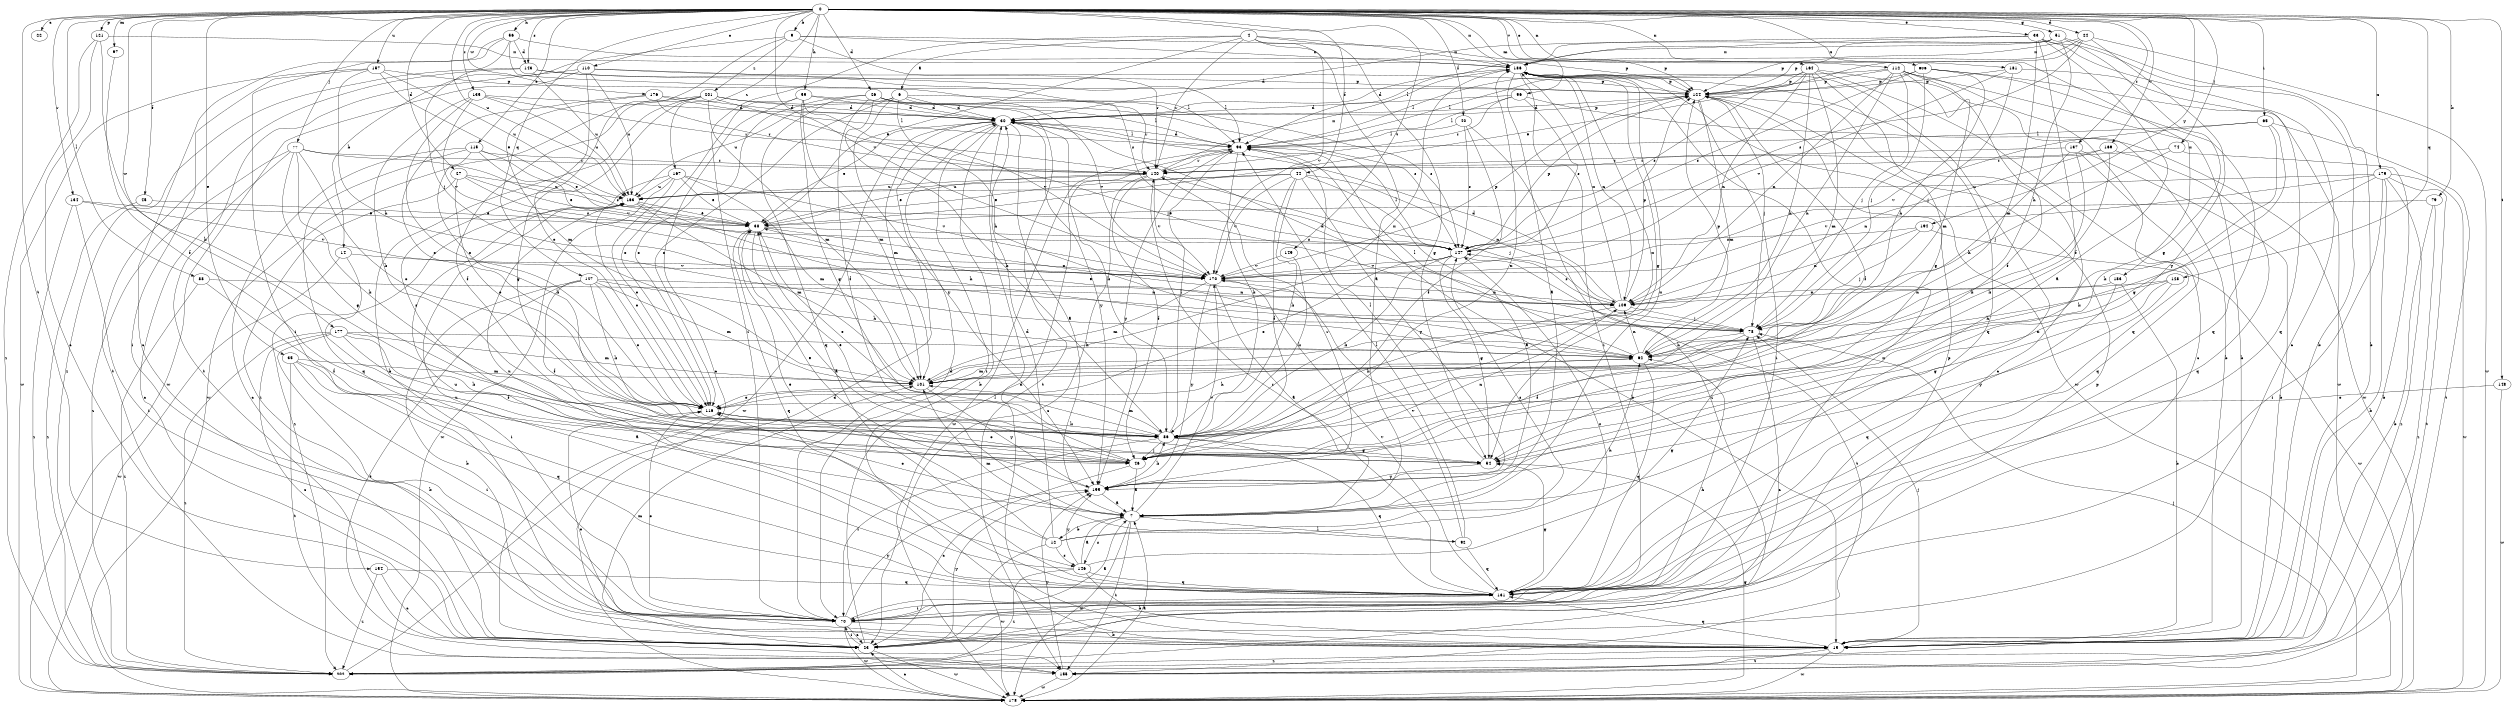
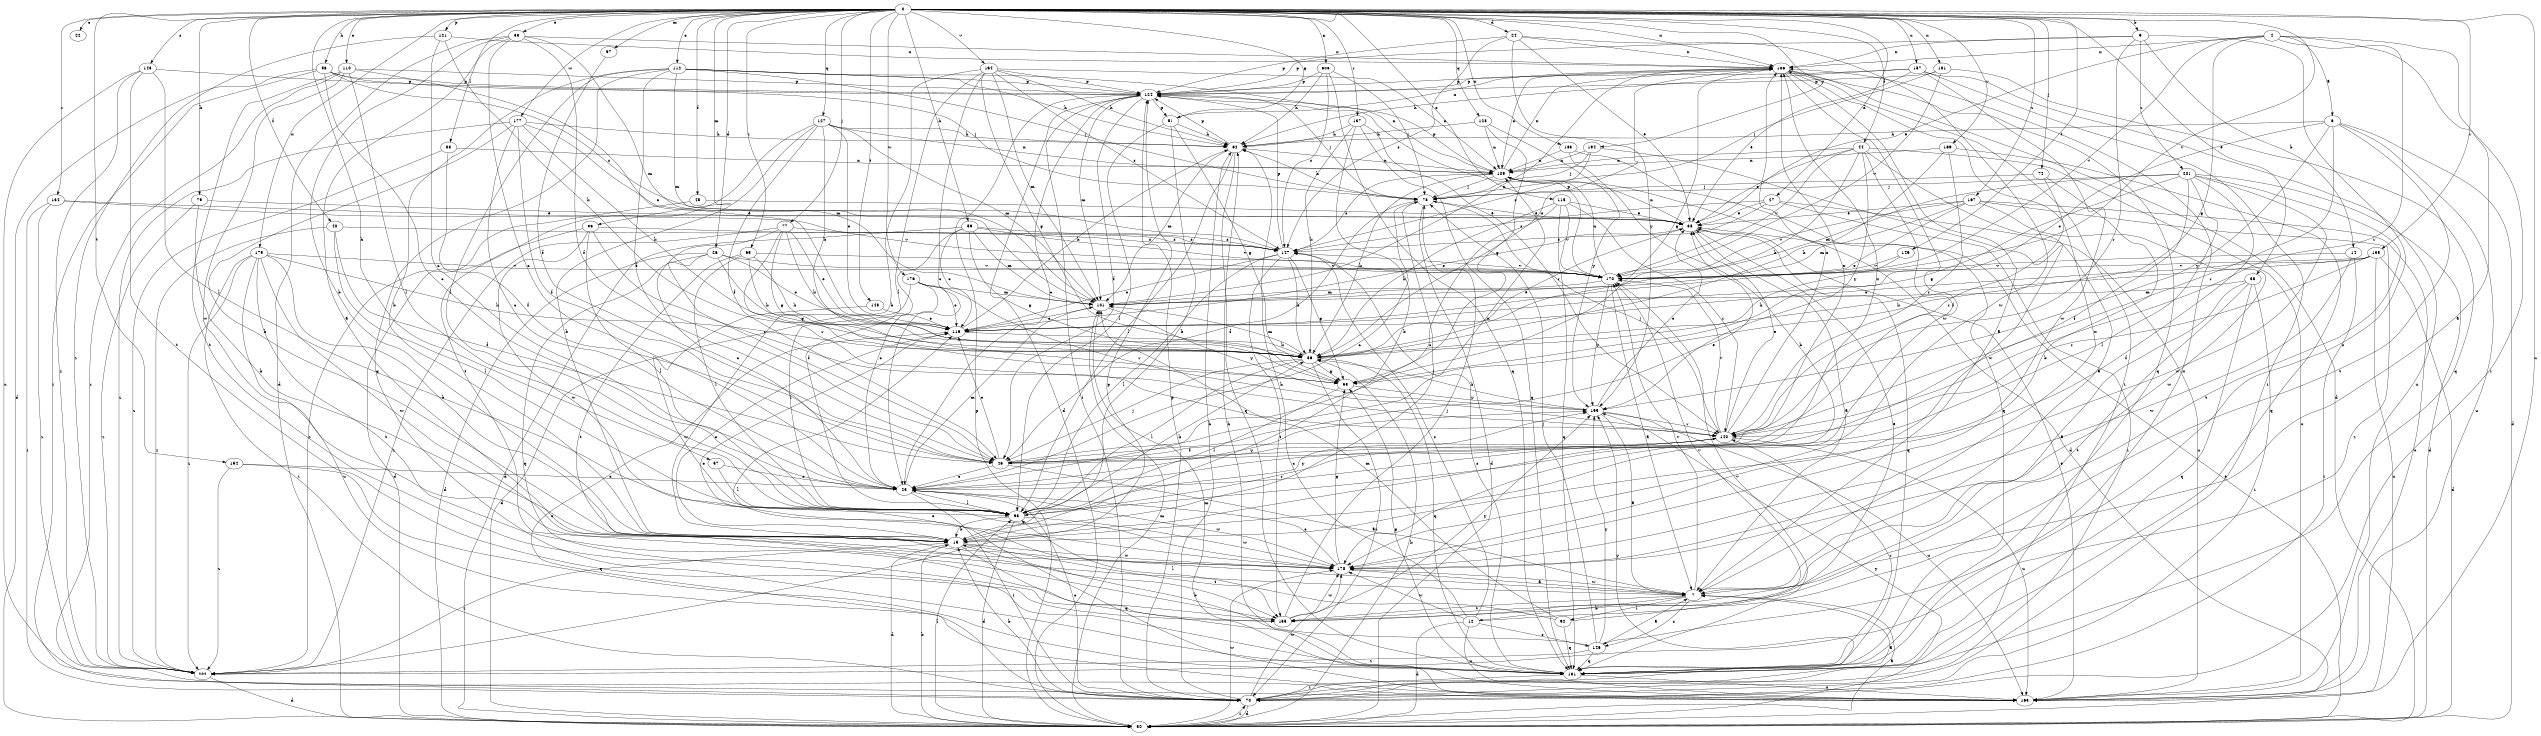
edge "51" -> "124": reversed
edge "56" -> "143": now "56" -> "30"
edge "26" -> "147": removed, label "s"
edge "110" -> "163": label "u" -> "r"
edge "201" -> "15": label "b" -> "f"
edge "146" -> "163": now "195" -> "163"
edge "146" -> "78": label "g" -> "j"
node "57": added
node "54": label "54" -> "53"
edge "201" -> "155": added, label "t"
edge "606" -> "178": removed, label "w"
